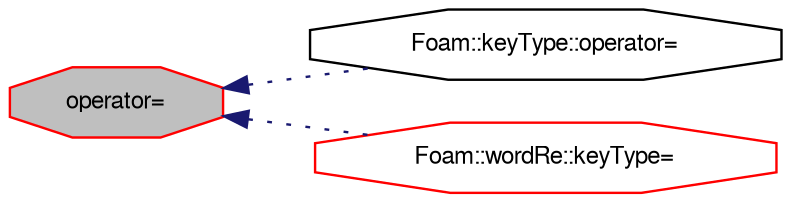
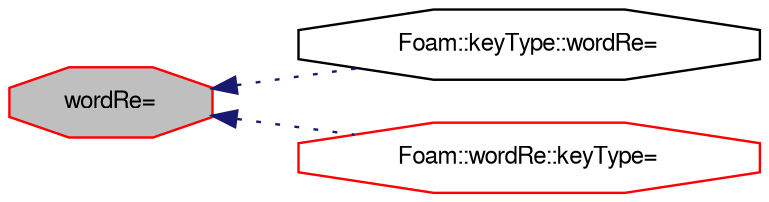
node "Foam::keyType::operator=": label "Foam::keyType::operator=" -> "Foam::keyType::wordRe="
node "operator=": label "operator=" -> "wordRe="
